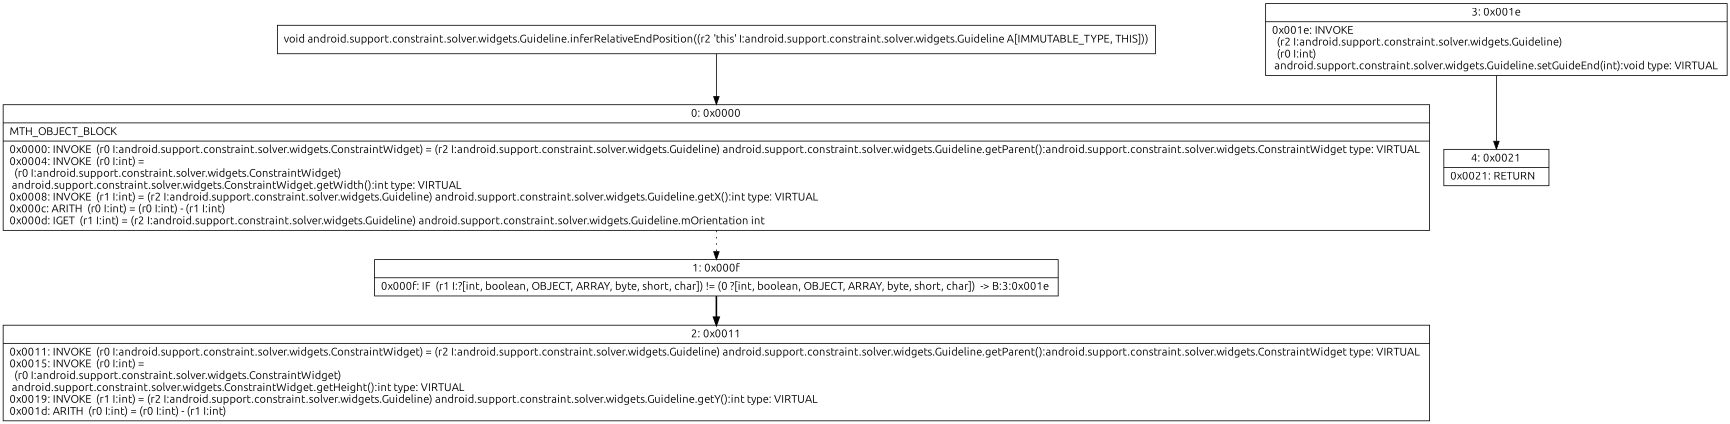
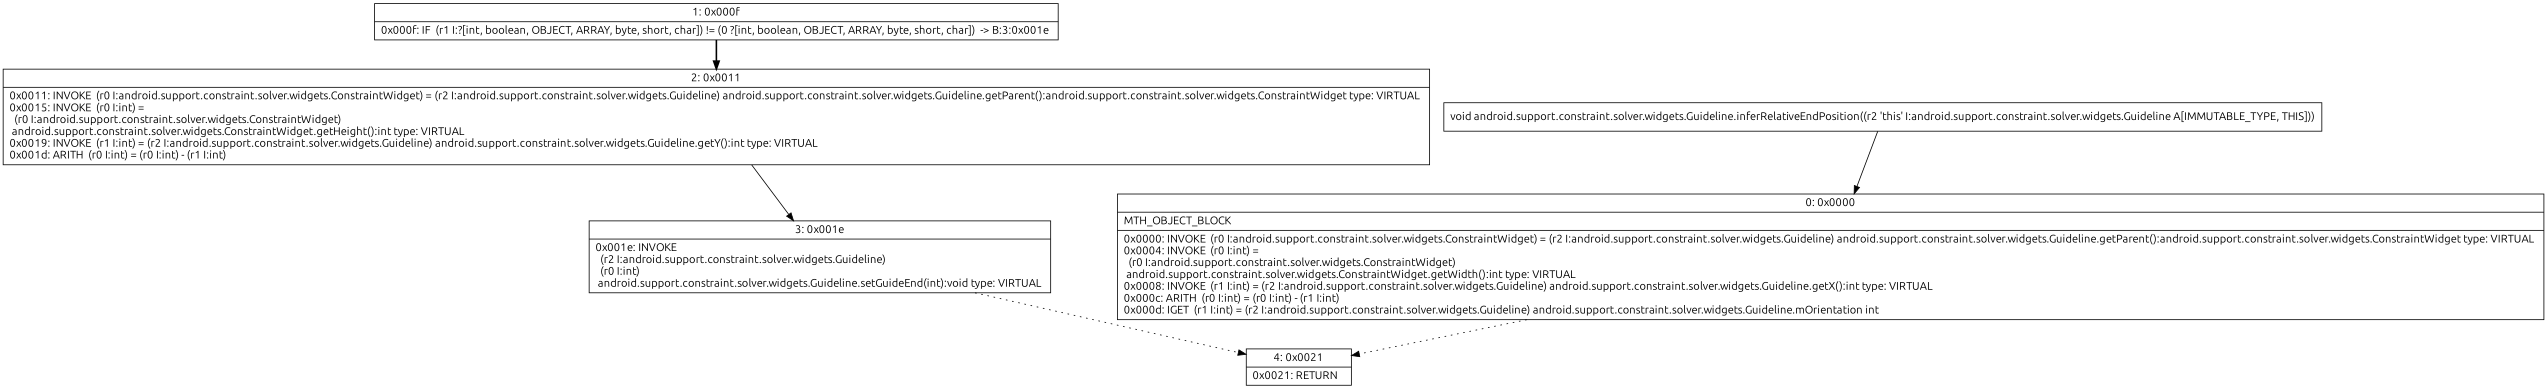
edge "3: 0x001e" -> "4: 0x0021": style solid -> dotted
edge "2: 0x0011" -> "3: 0x001e": added
edge "0: 0x0000" -> "1: 0x000f": now "0: 0x0000" -> "4: 0x0021"
